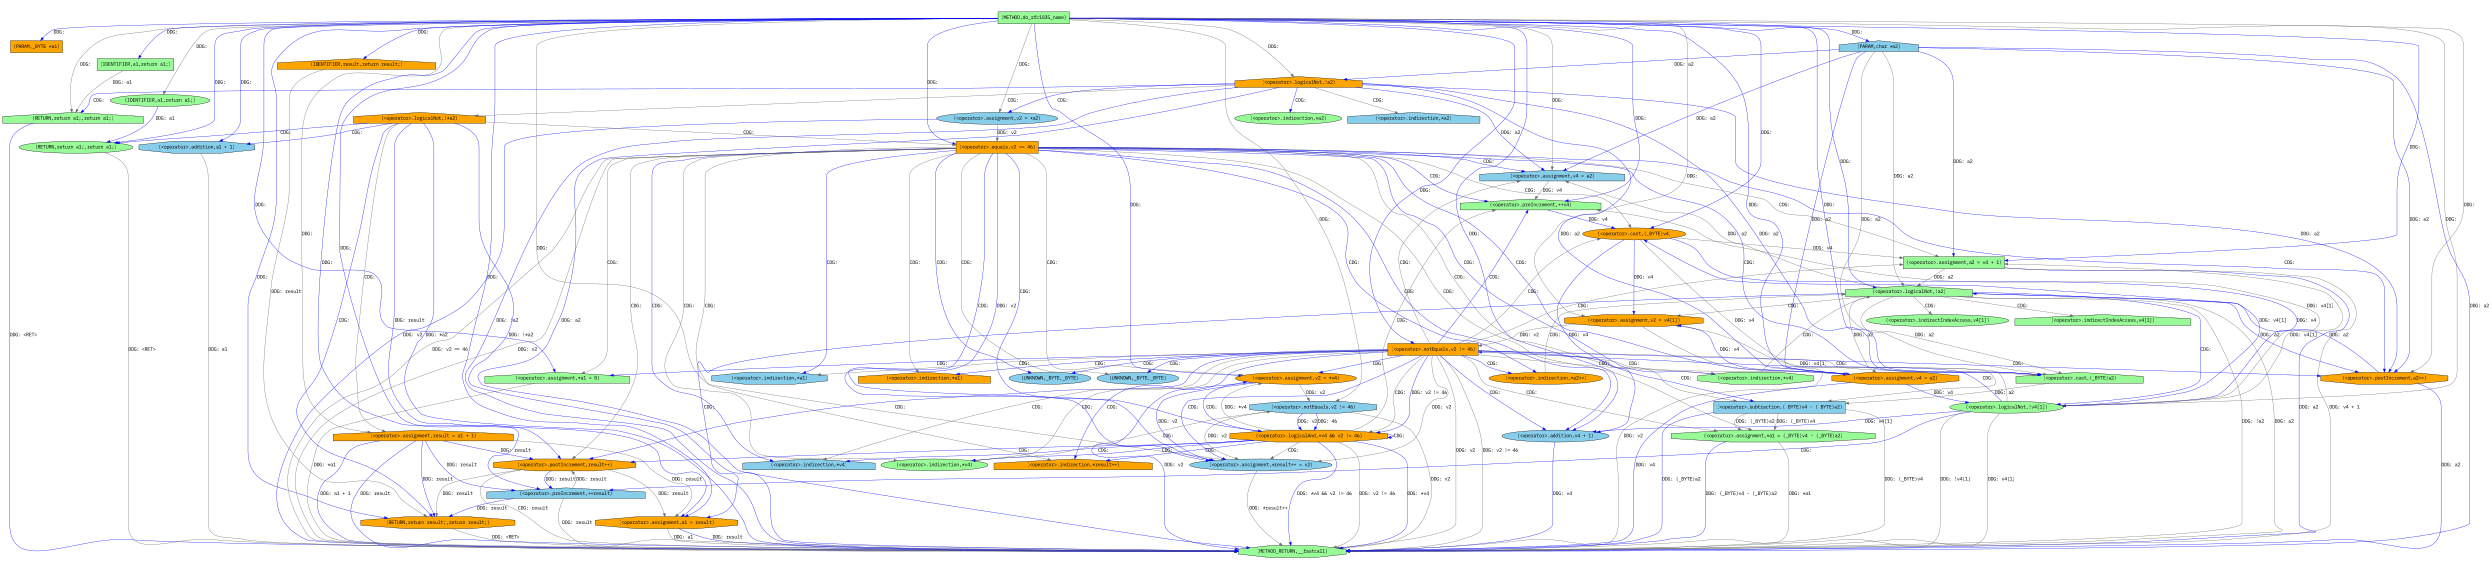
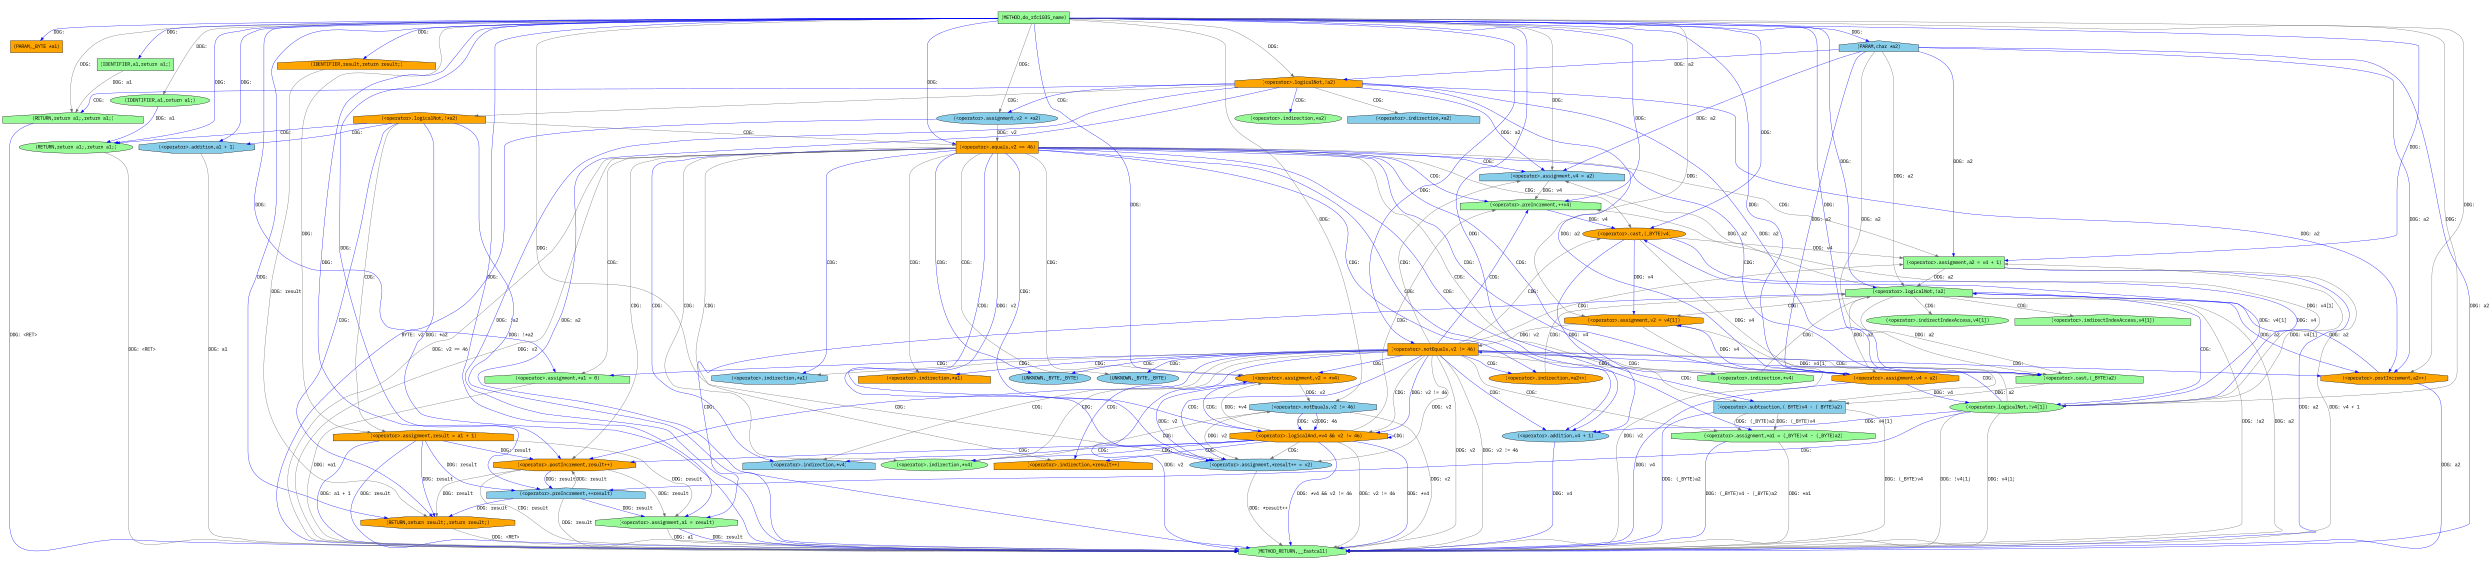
edge "(<operator>.equals,v2 == 46)" -> "(<operator>.postIncrement,a2++)": removed, label "CDG:"
edge "(<operator>.equals,v2 == 46)" -> "(<operator>.assignment,*a1 = (_BYTE)v4 - (_BYTE)a2)": color gray40 -> blue
edge "(<operator>.assignment,v2 = *a2)" -> "(METHOD_RETURN,__fastcall)": label "DDG: v2" -> "BYTE: v2"
edge "(<operator>.logicalNot,!*a2)" -> "(<operator>.assignment,a1 = result)": now "(<operator>.preIncrement,++result)" -> "(<operator>.assignment,a1 = result)"
node "(<operator>.assignment,a1 = result)": fillcolor orange -> palegreen
